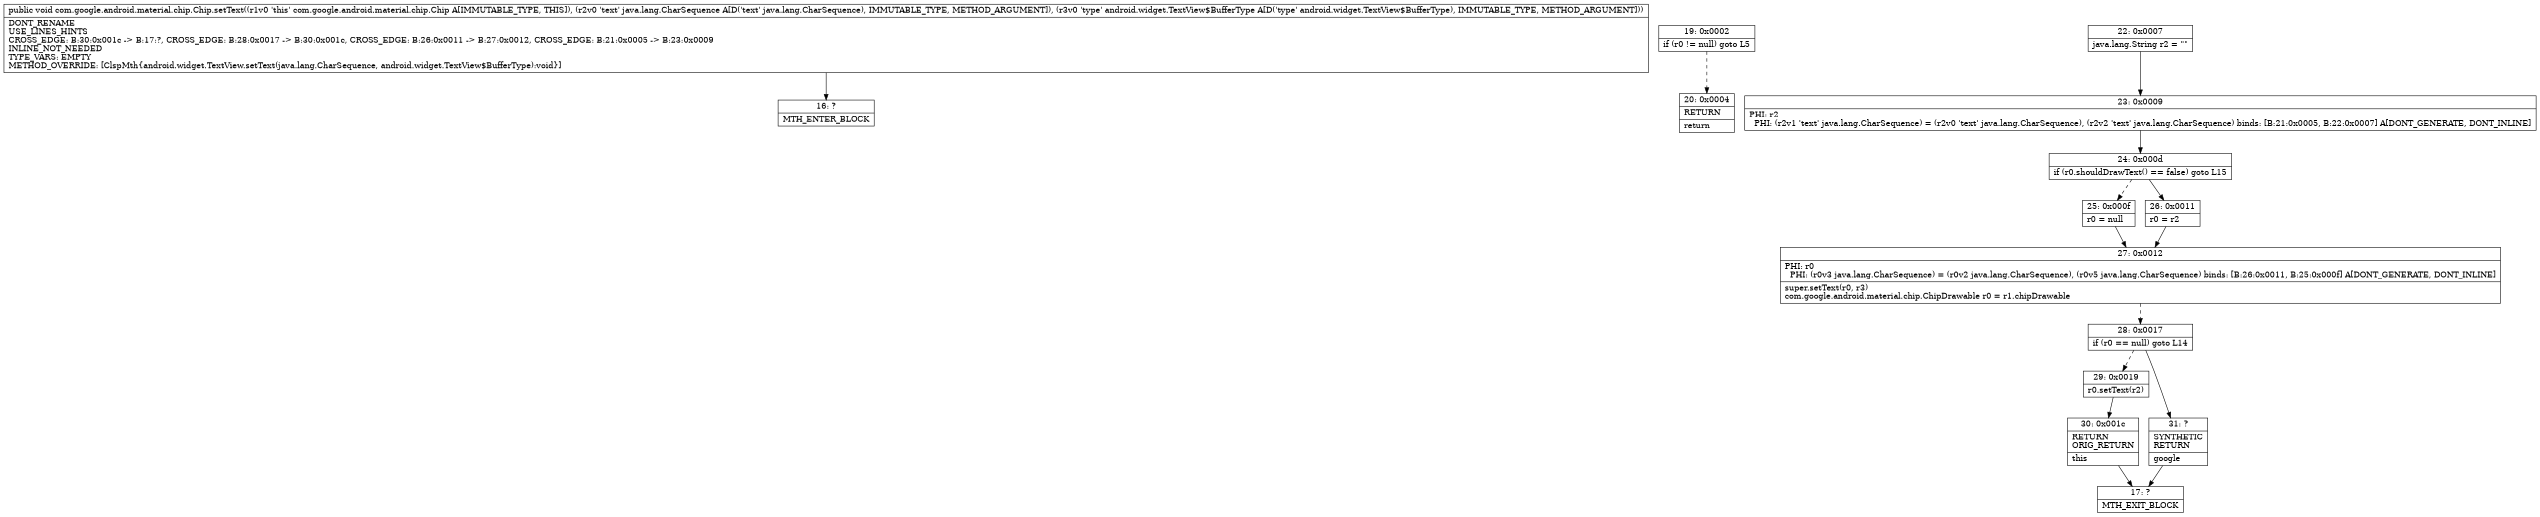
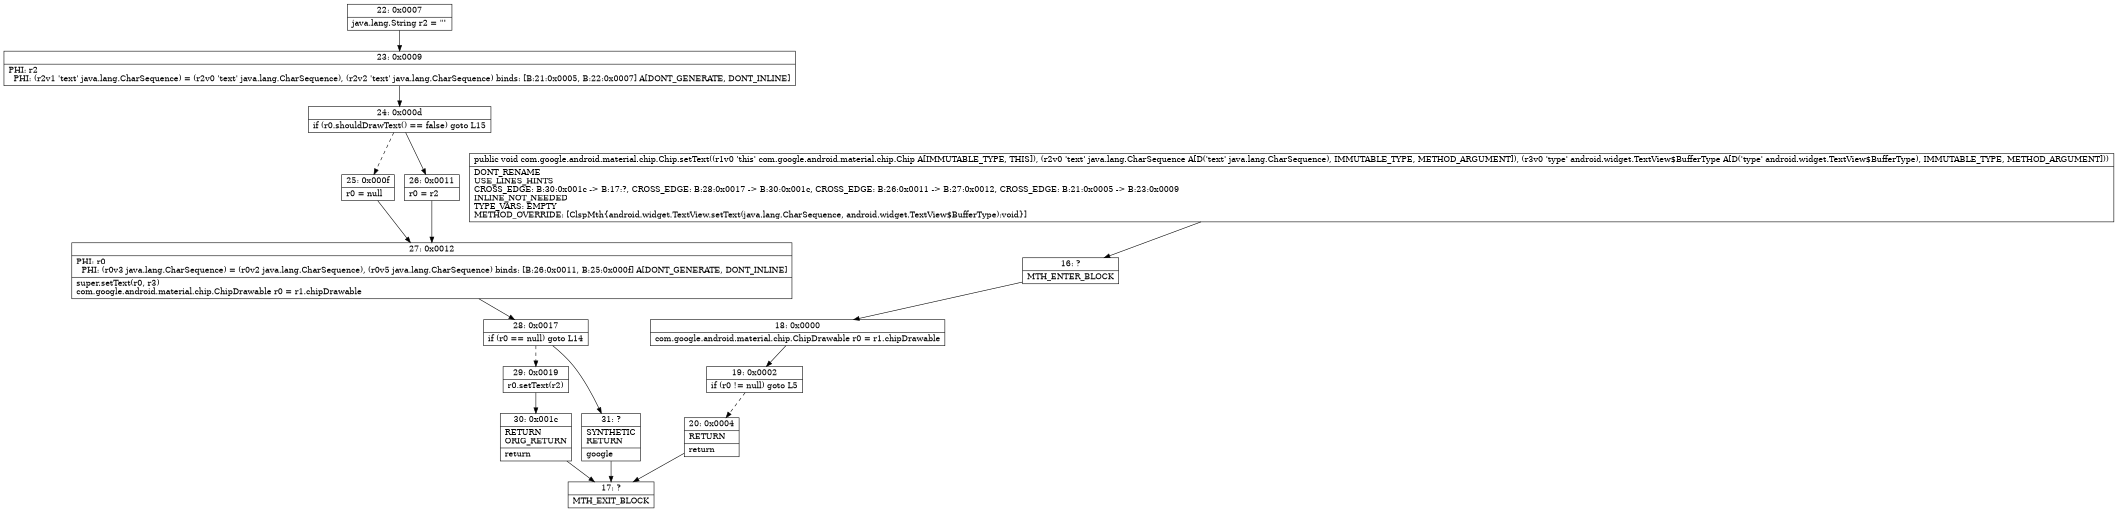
edge "27: 0x0012" -> "28: 0x0017": style dashed -> solid
node "18: 0x0000": added
node "30: 0x001c": text "this" -> "return"
edge "20: 0x0004" -> "17: ?": added
